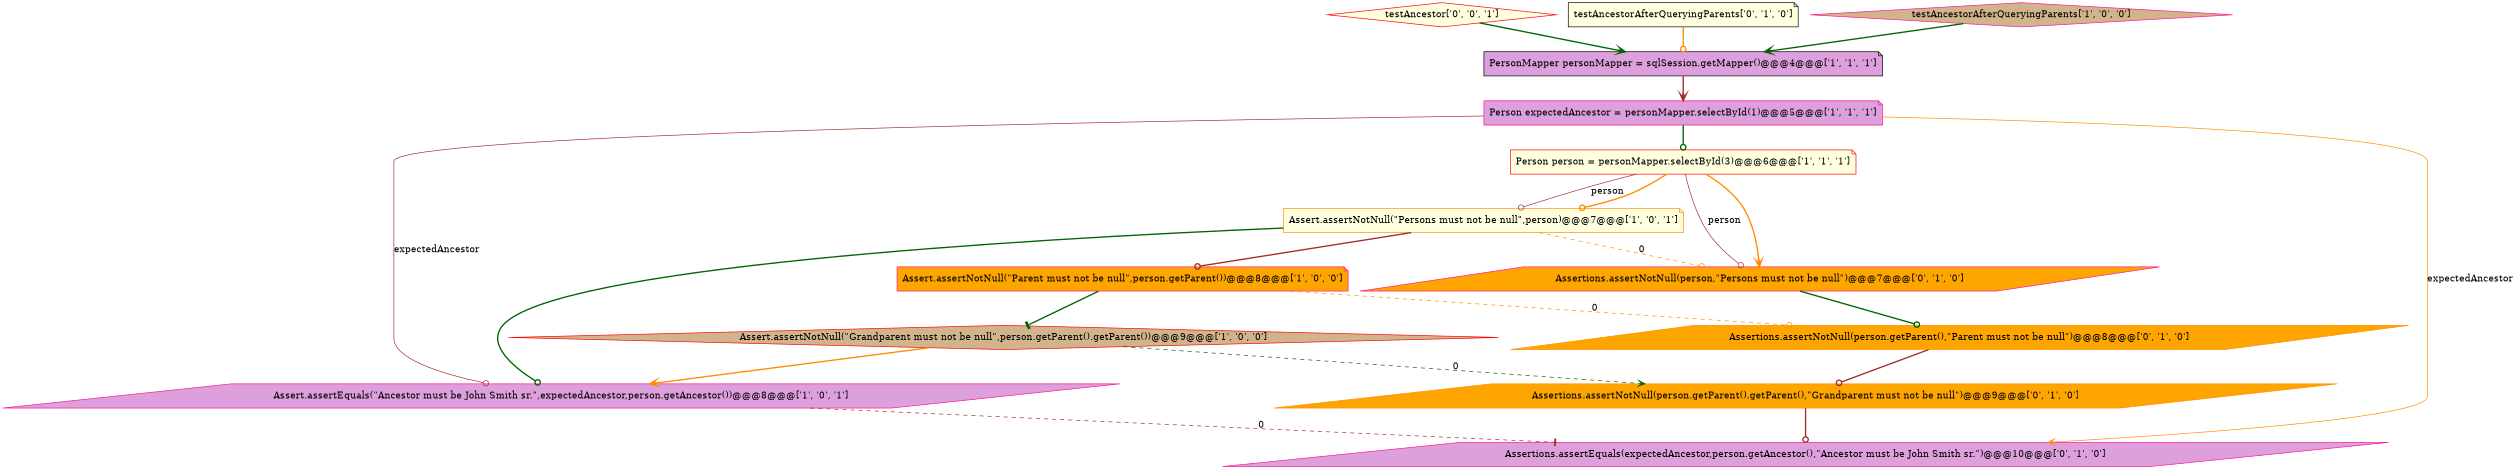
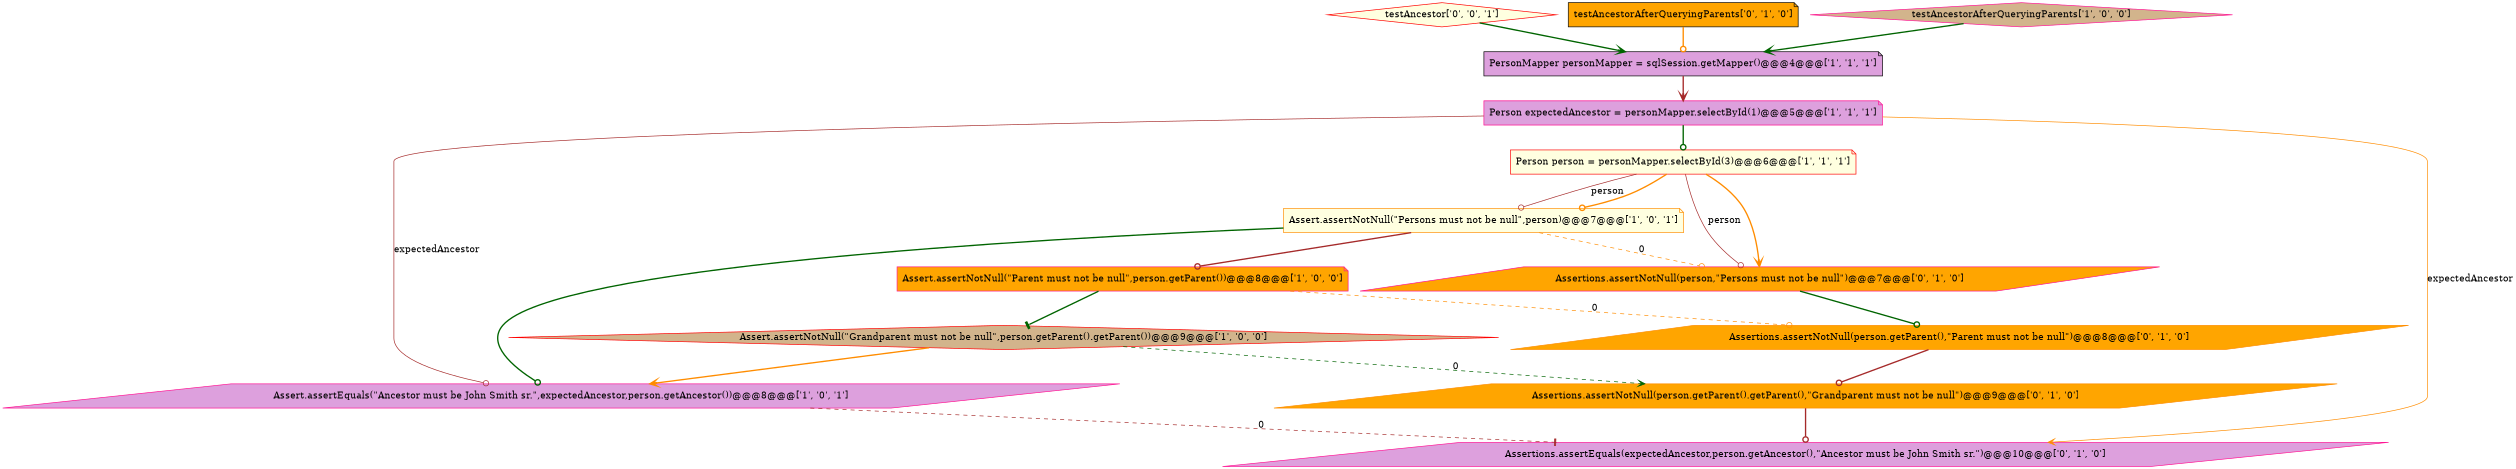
node "testAncestorAfterQueryingParents['0', '1', '0']": fillcolor lightyellow -> orange
